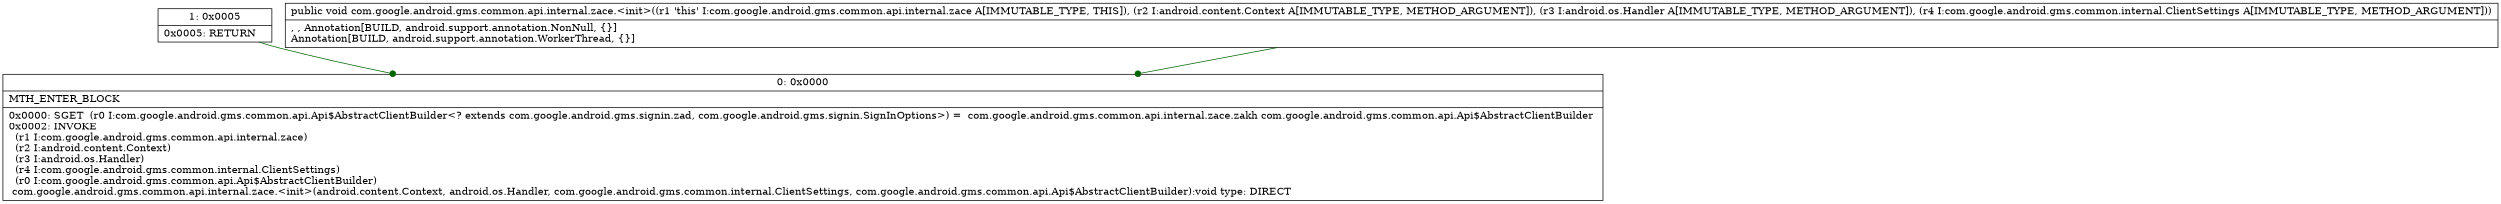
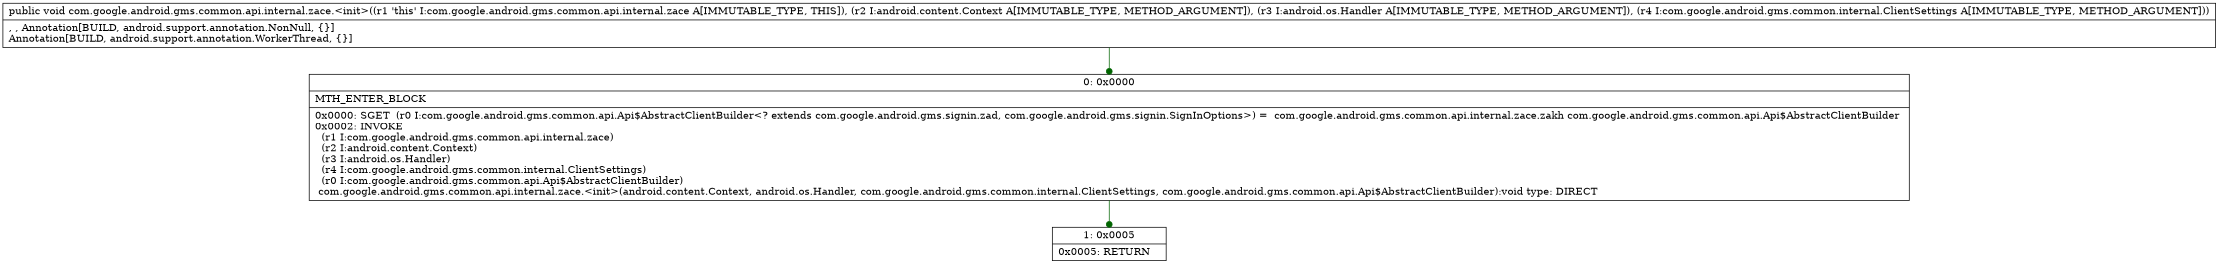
edge "1: 0x0005" -> "0: 0x0000": reversed
